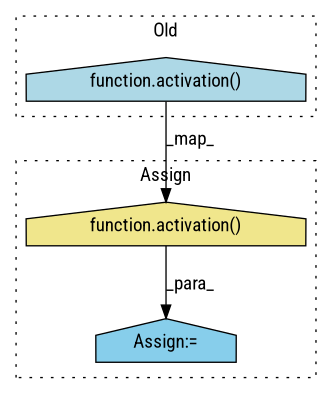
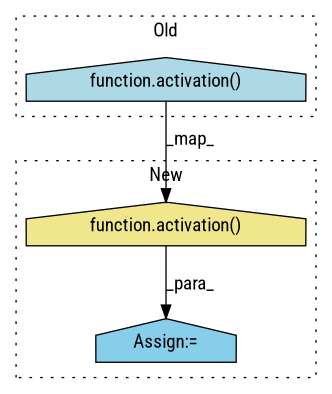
cluster "Assign": label "Assign" -> "New"
